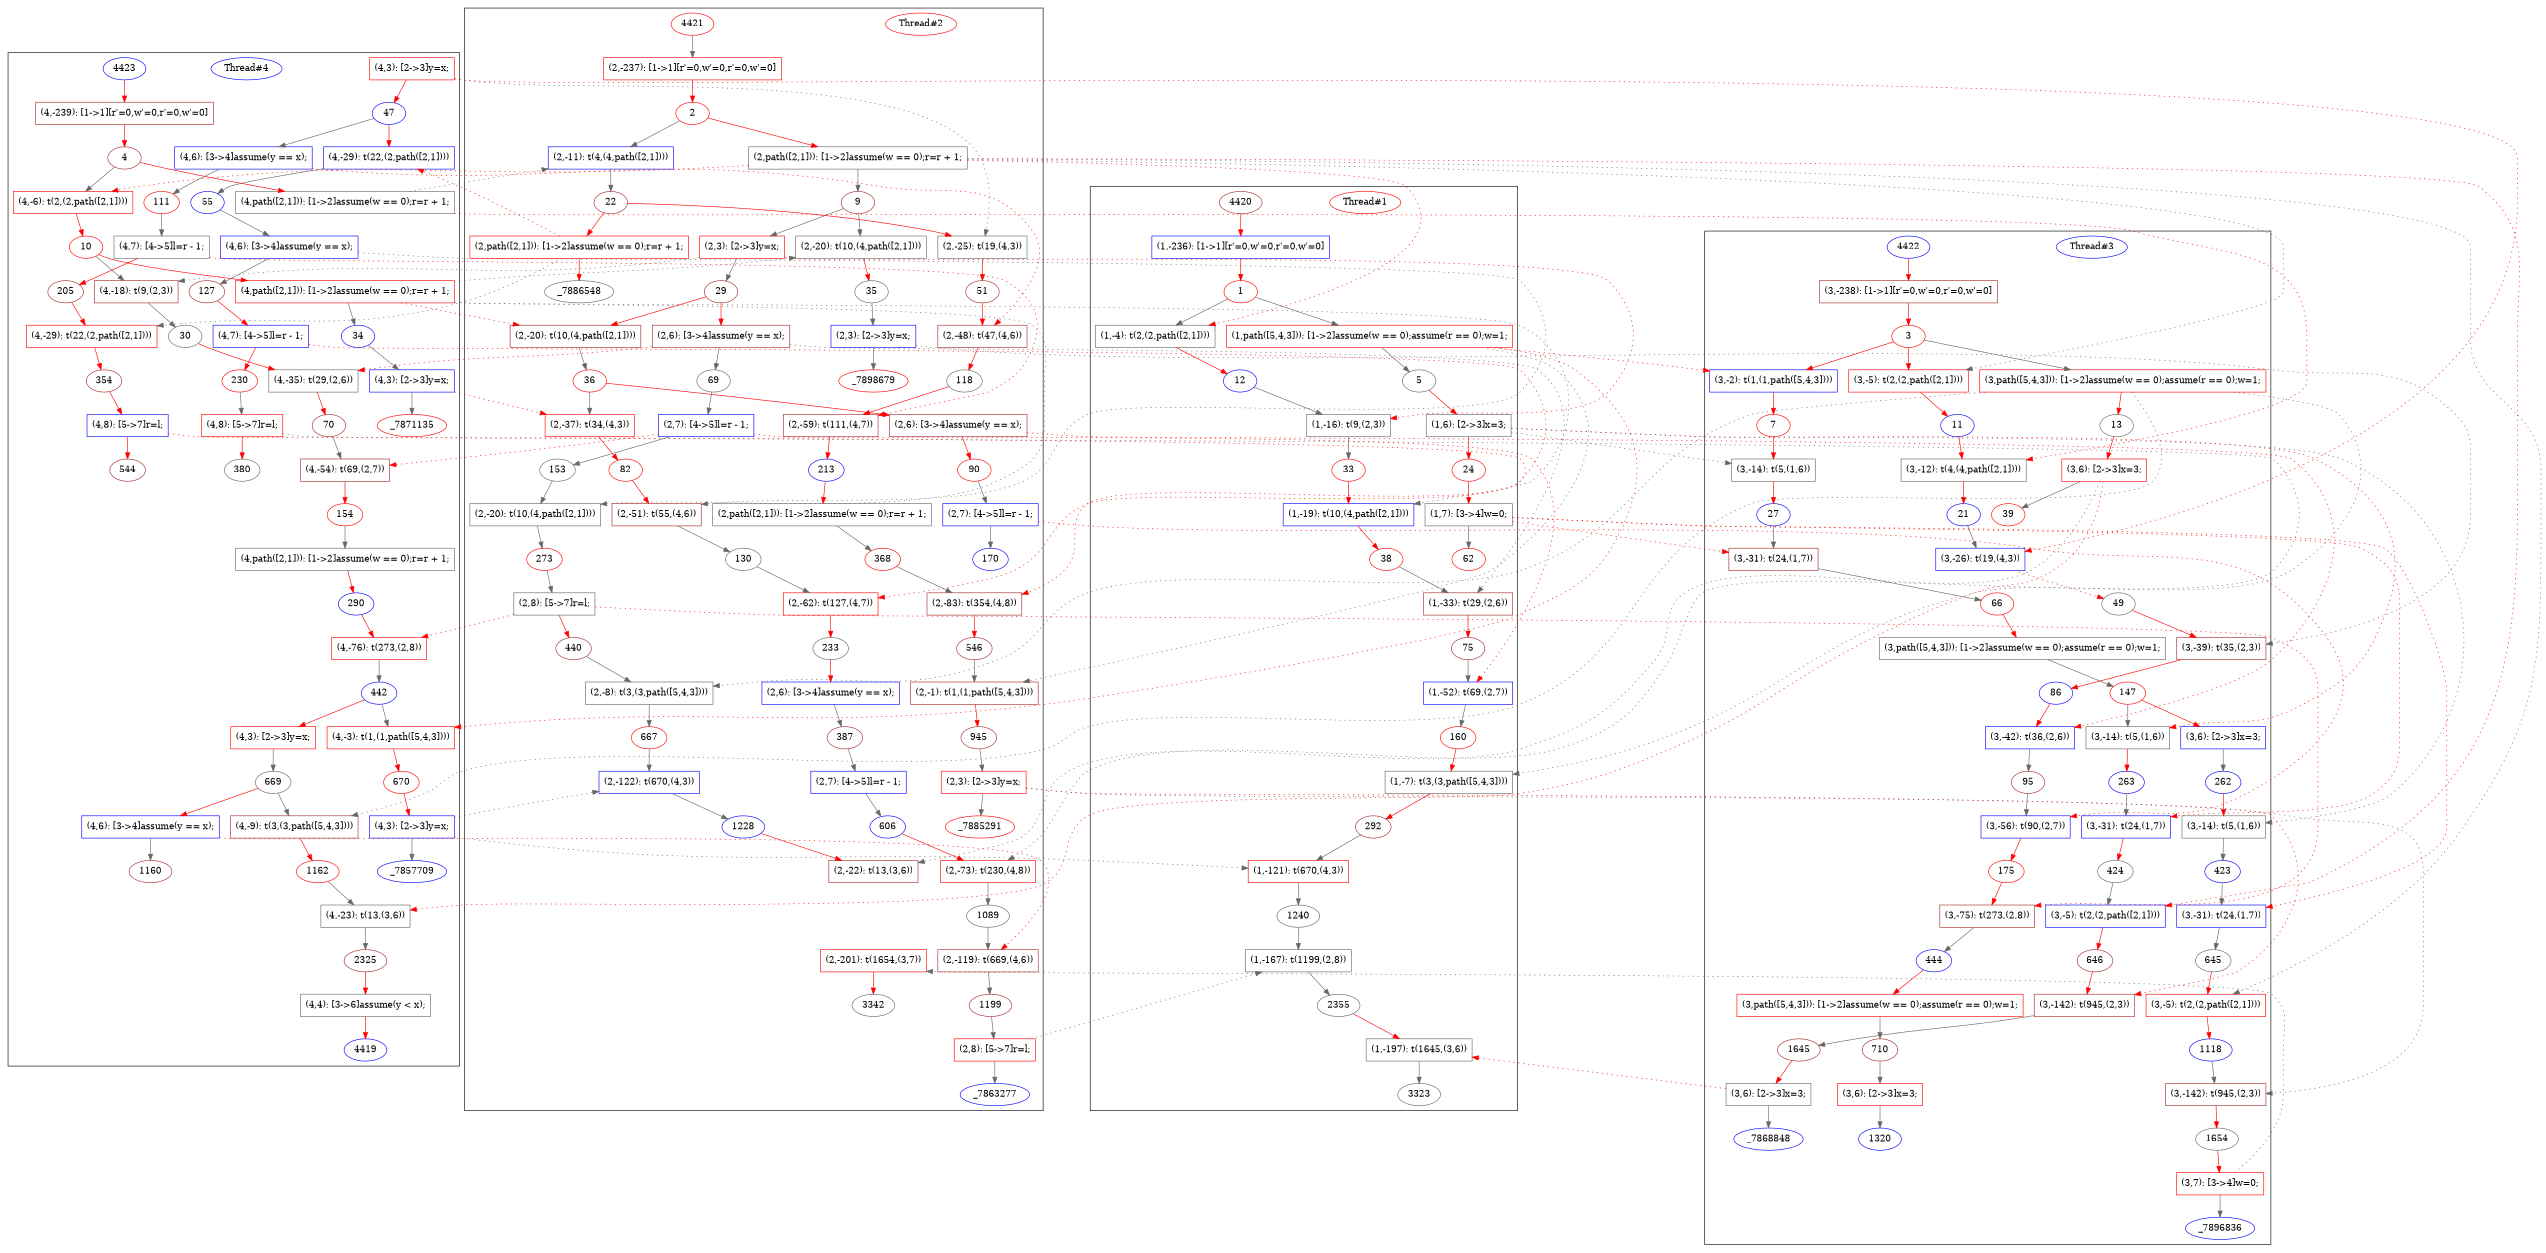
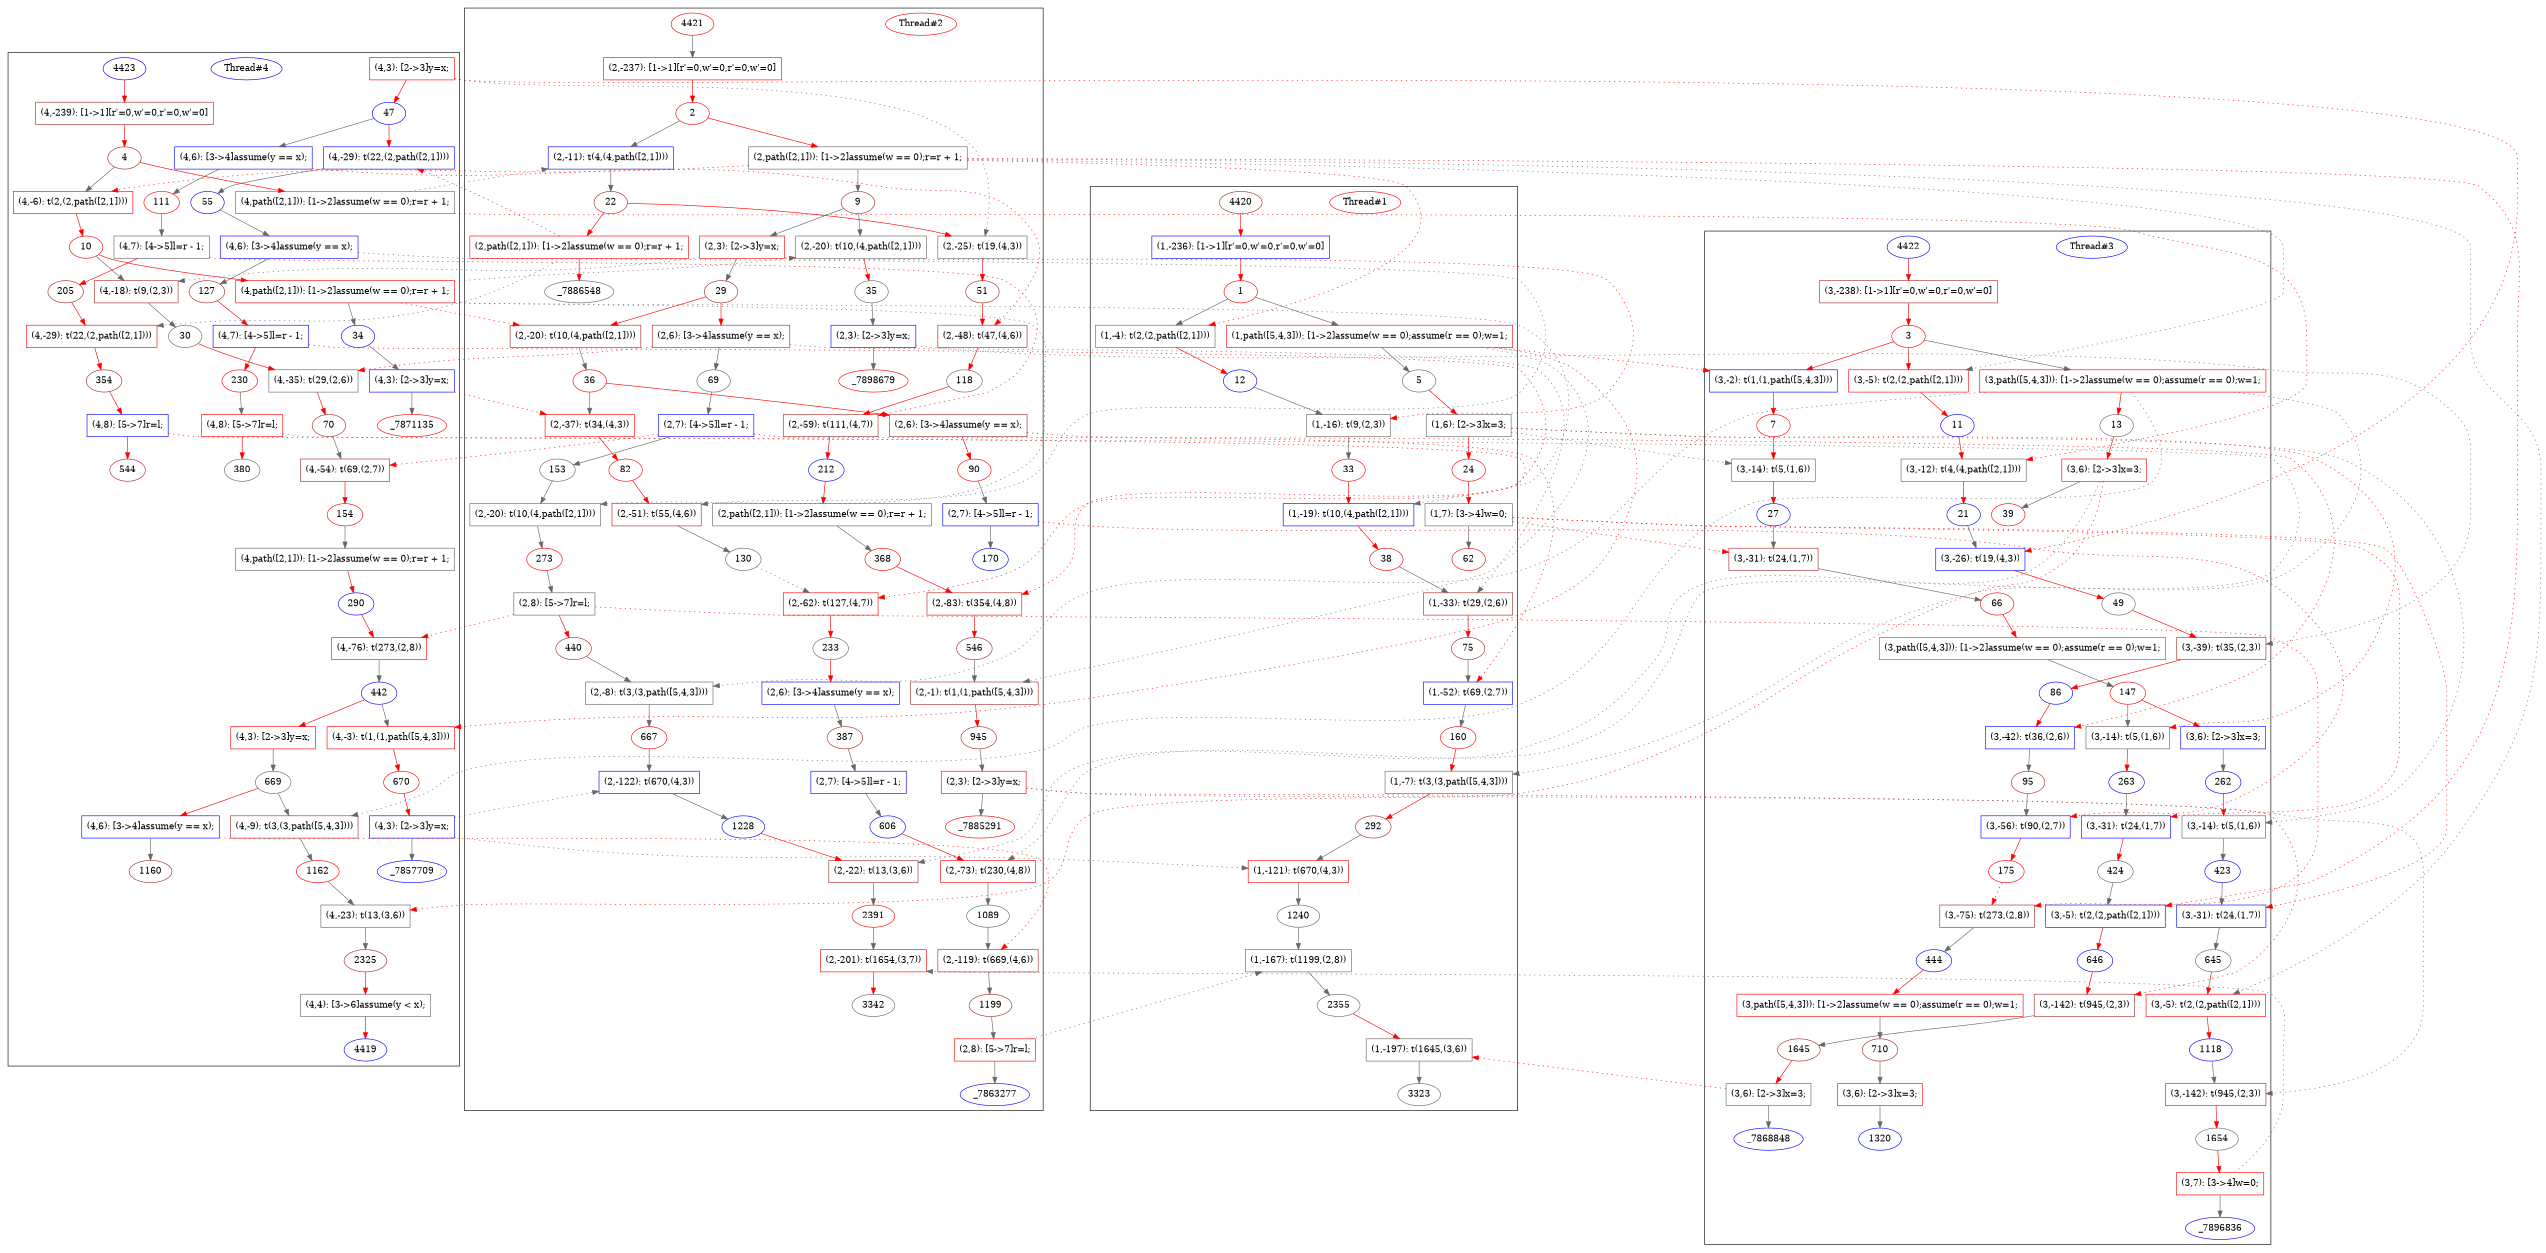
node "213": label "213" -> "212"
edge "130" -> "(2,-62): t(127,(4,7))": style solid -> dotted
edge "368" -> "(2,-83): t(354,(4,8))": color gray40 -> red
edge "(3,-26): t(19,(4,3))" -> "49": style dotted -> solid
edge "(4,-9): t(3,(3,path([5,4,3])))" -> "1162": color red -> gray40
edge "175" -> "(3,-75): t(273,(2,8))": style solid -> dotted
node "2391": added
node "646": color brown -> blue
